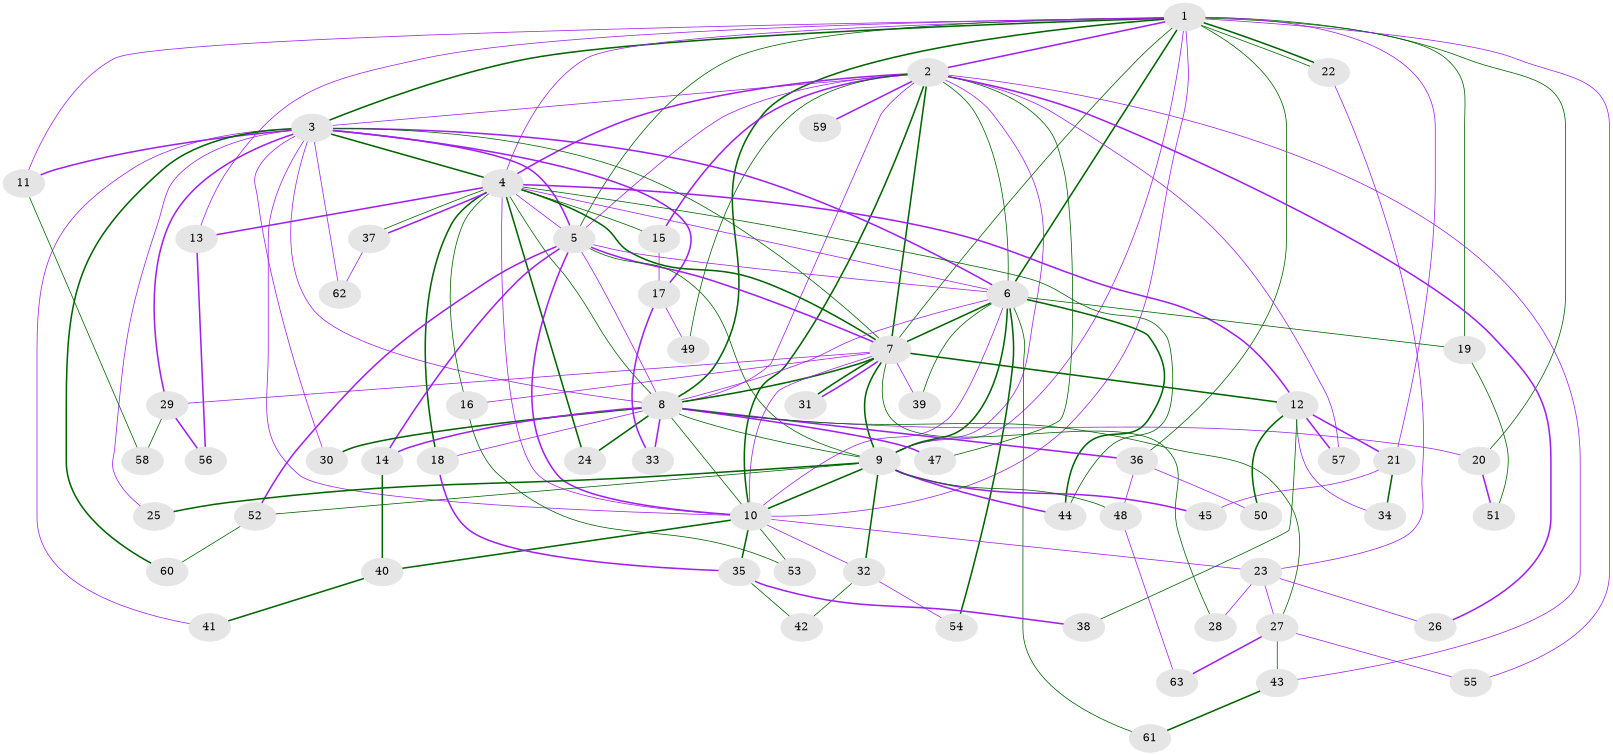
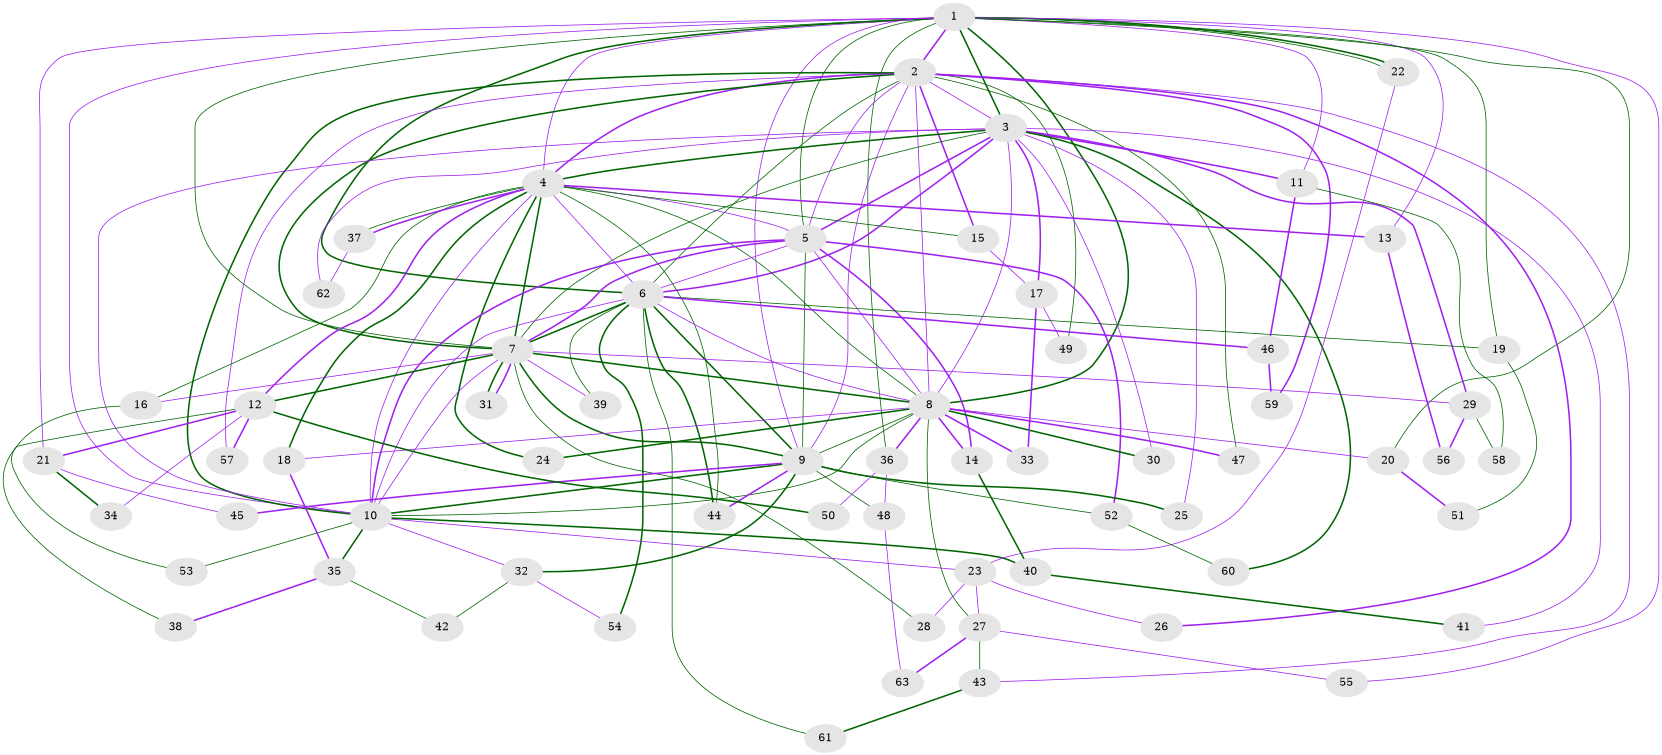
node "46": added
